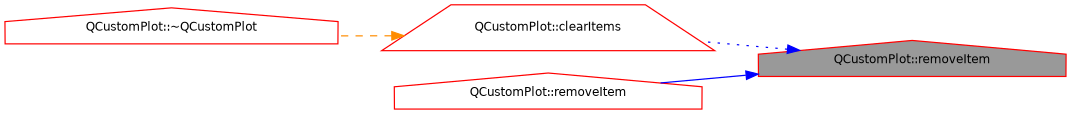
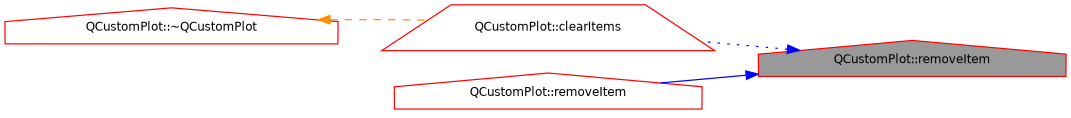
edge "QCustomPlot::~QCustomPlot" -> "QCustomPlot::clearItems": reversed
